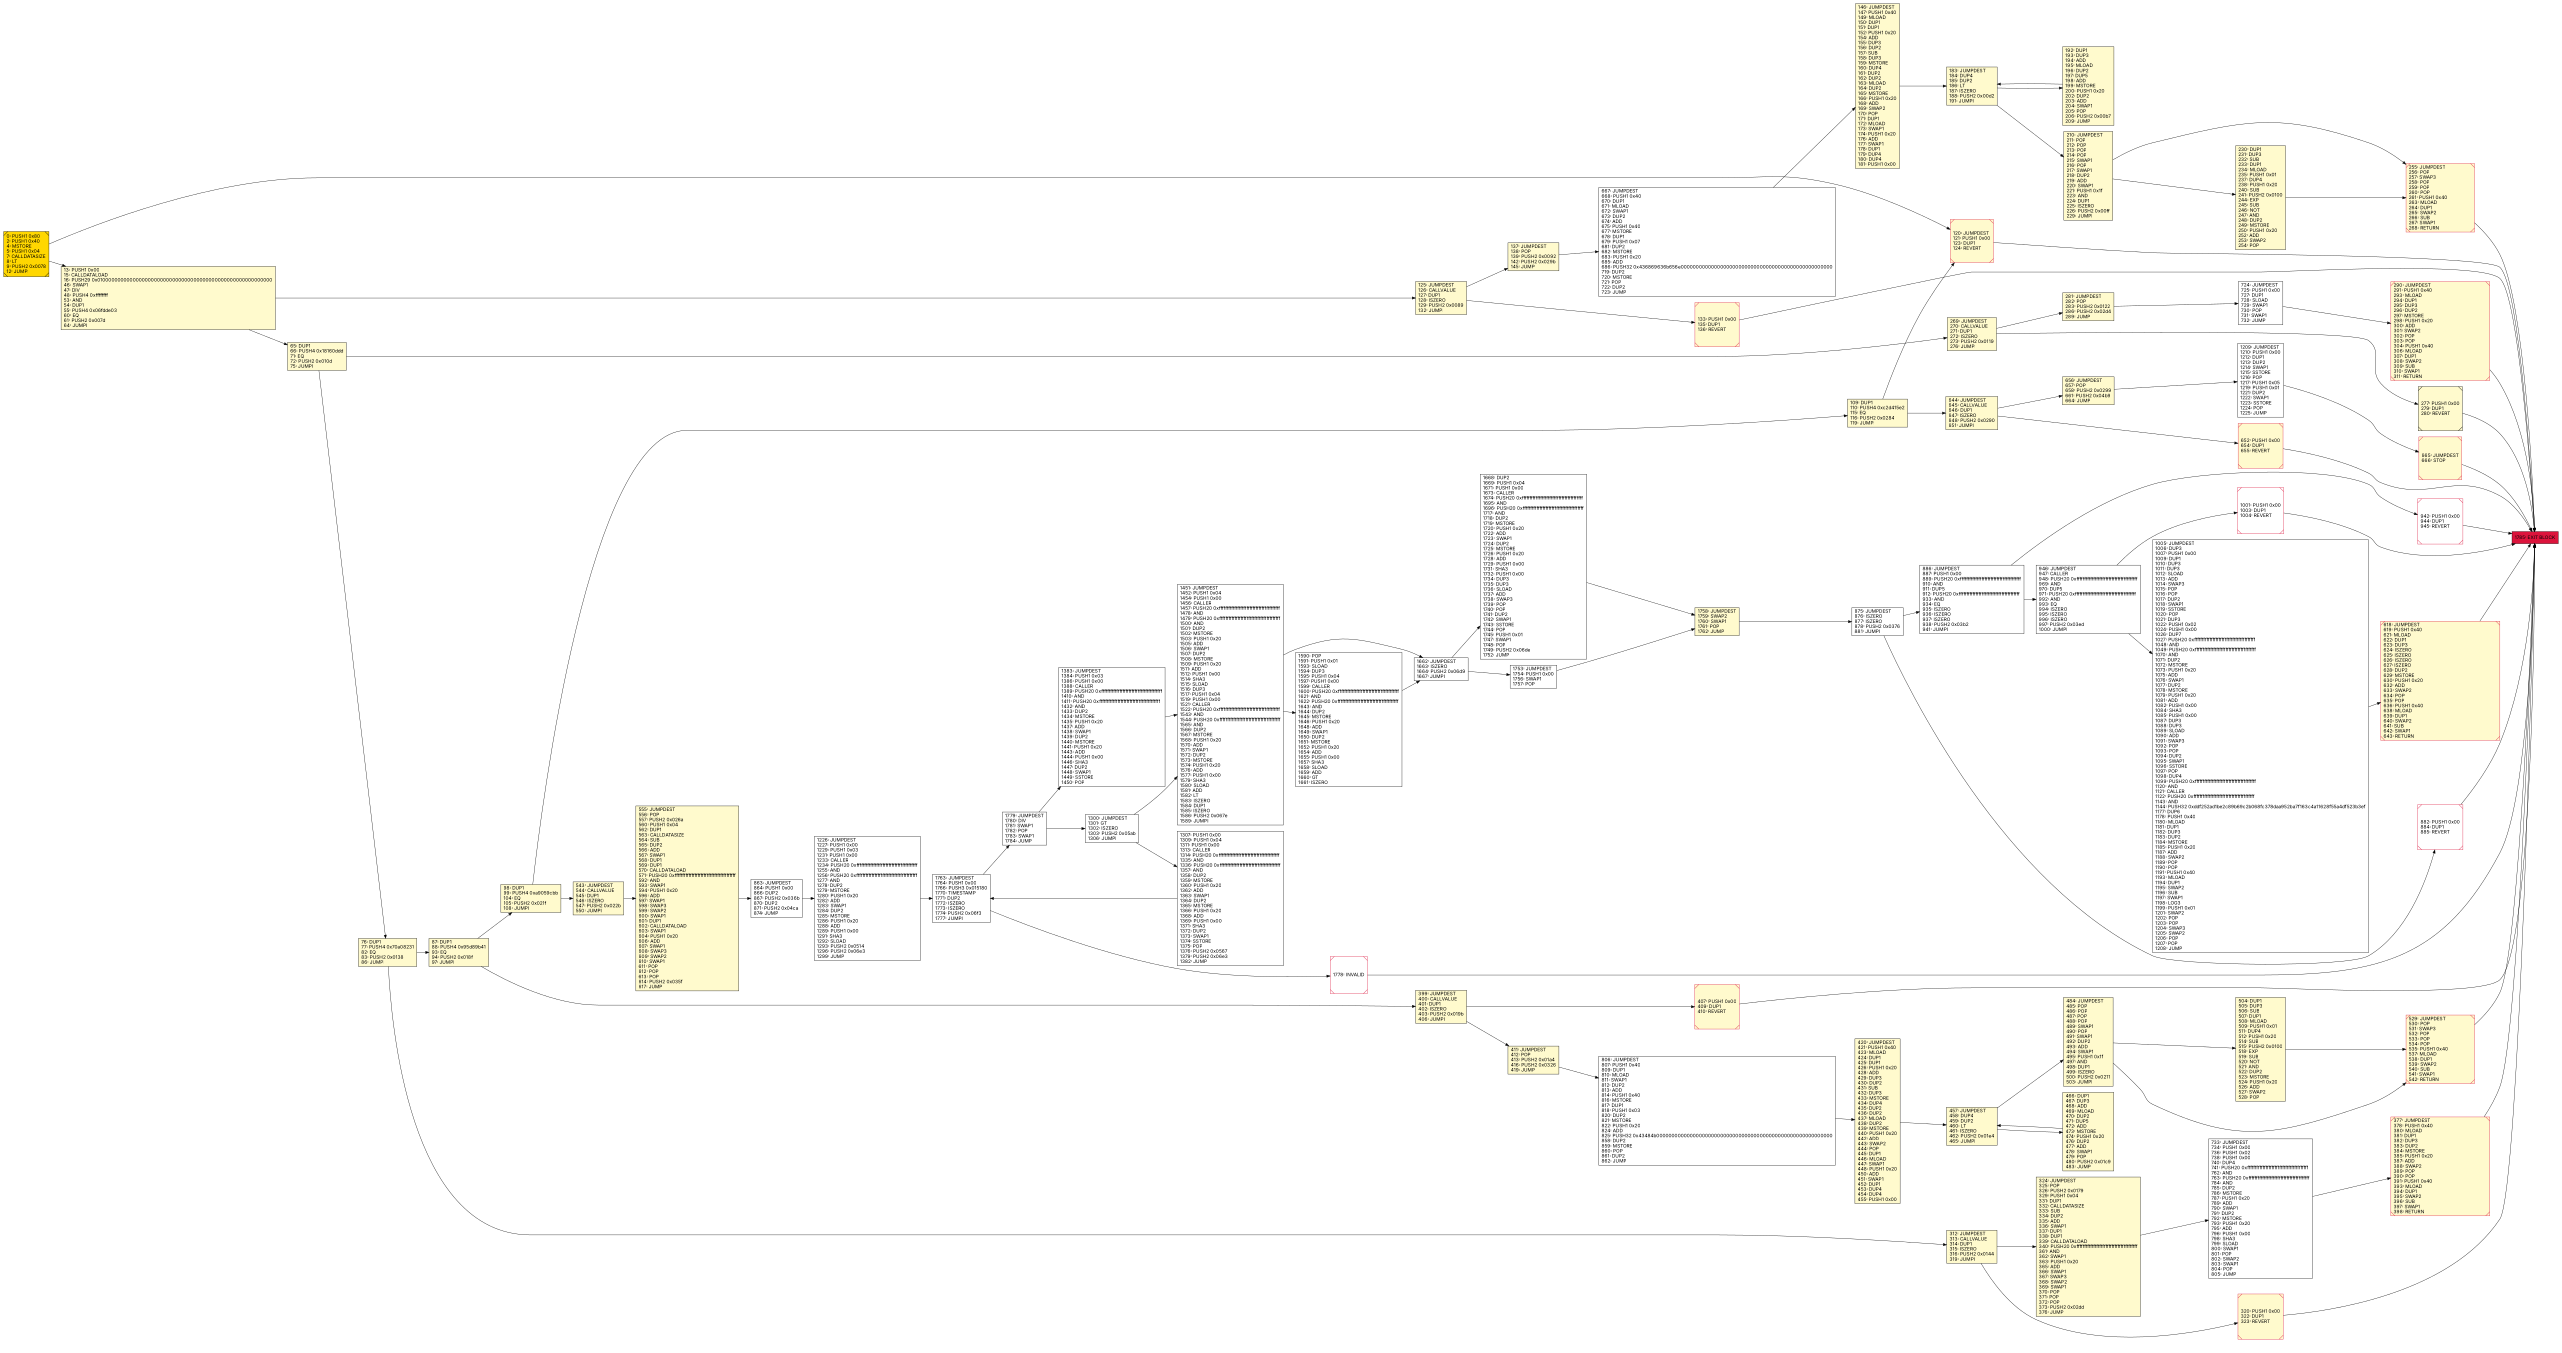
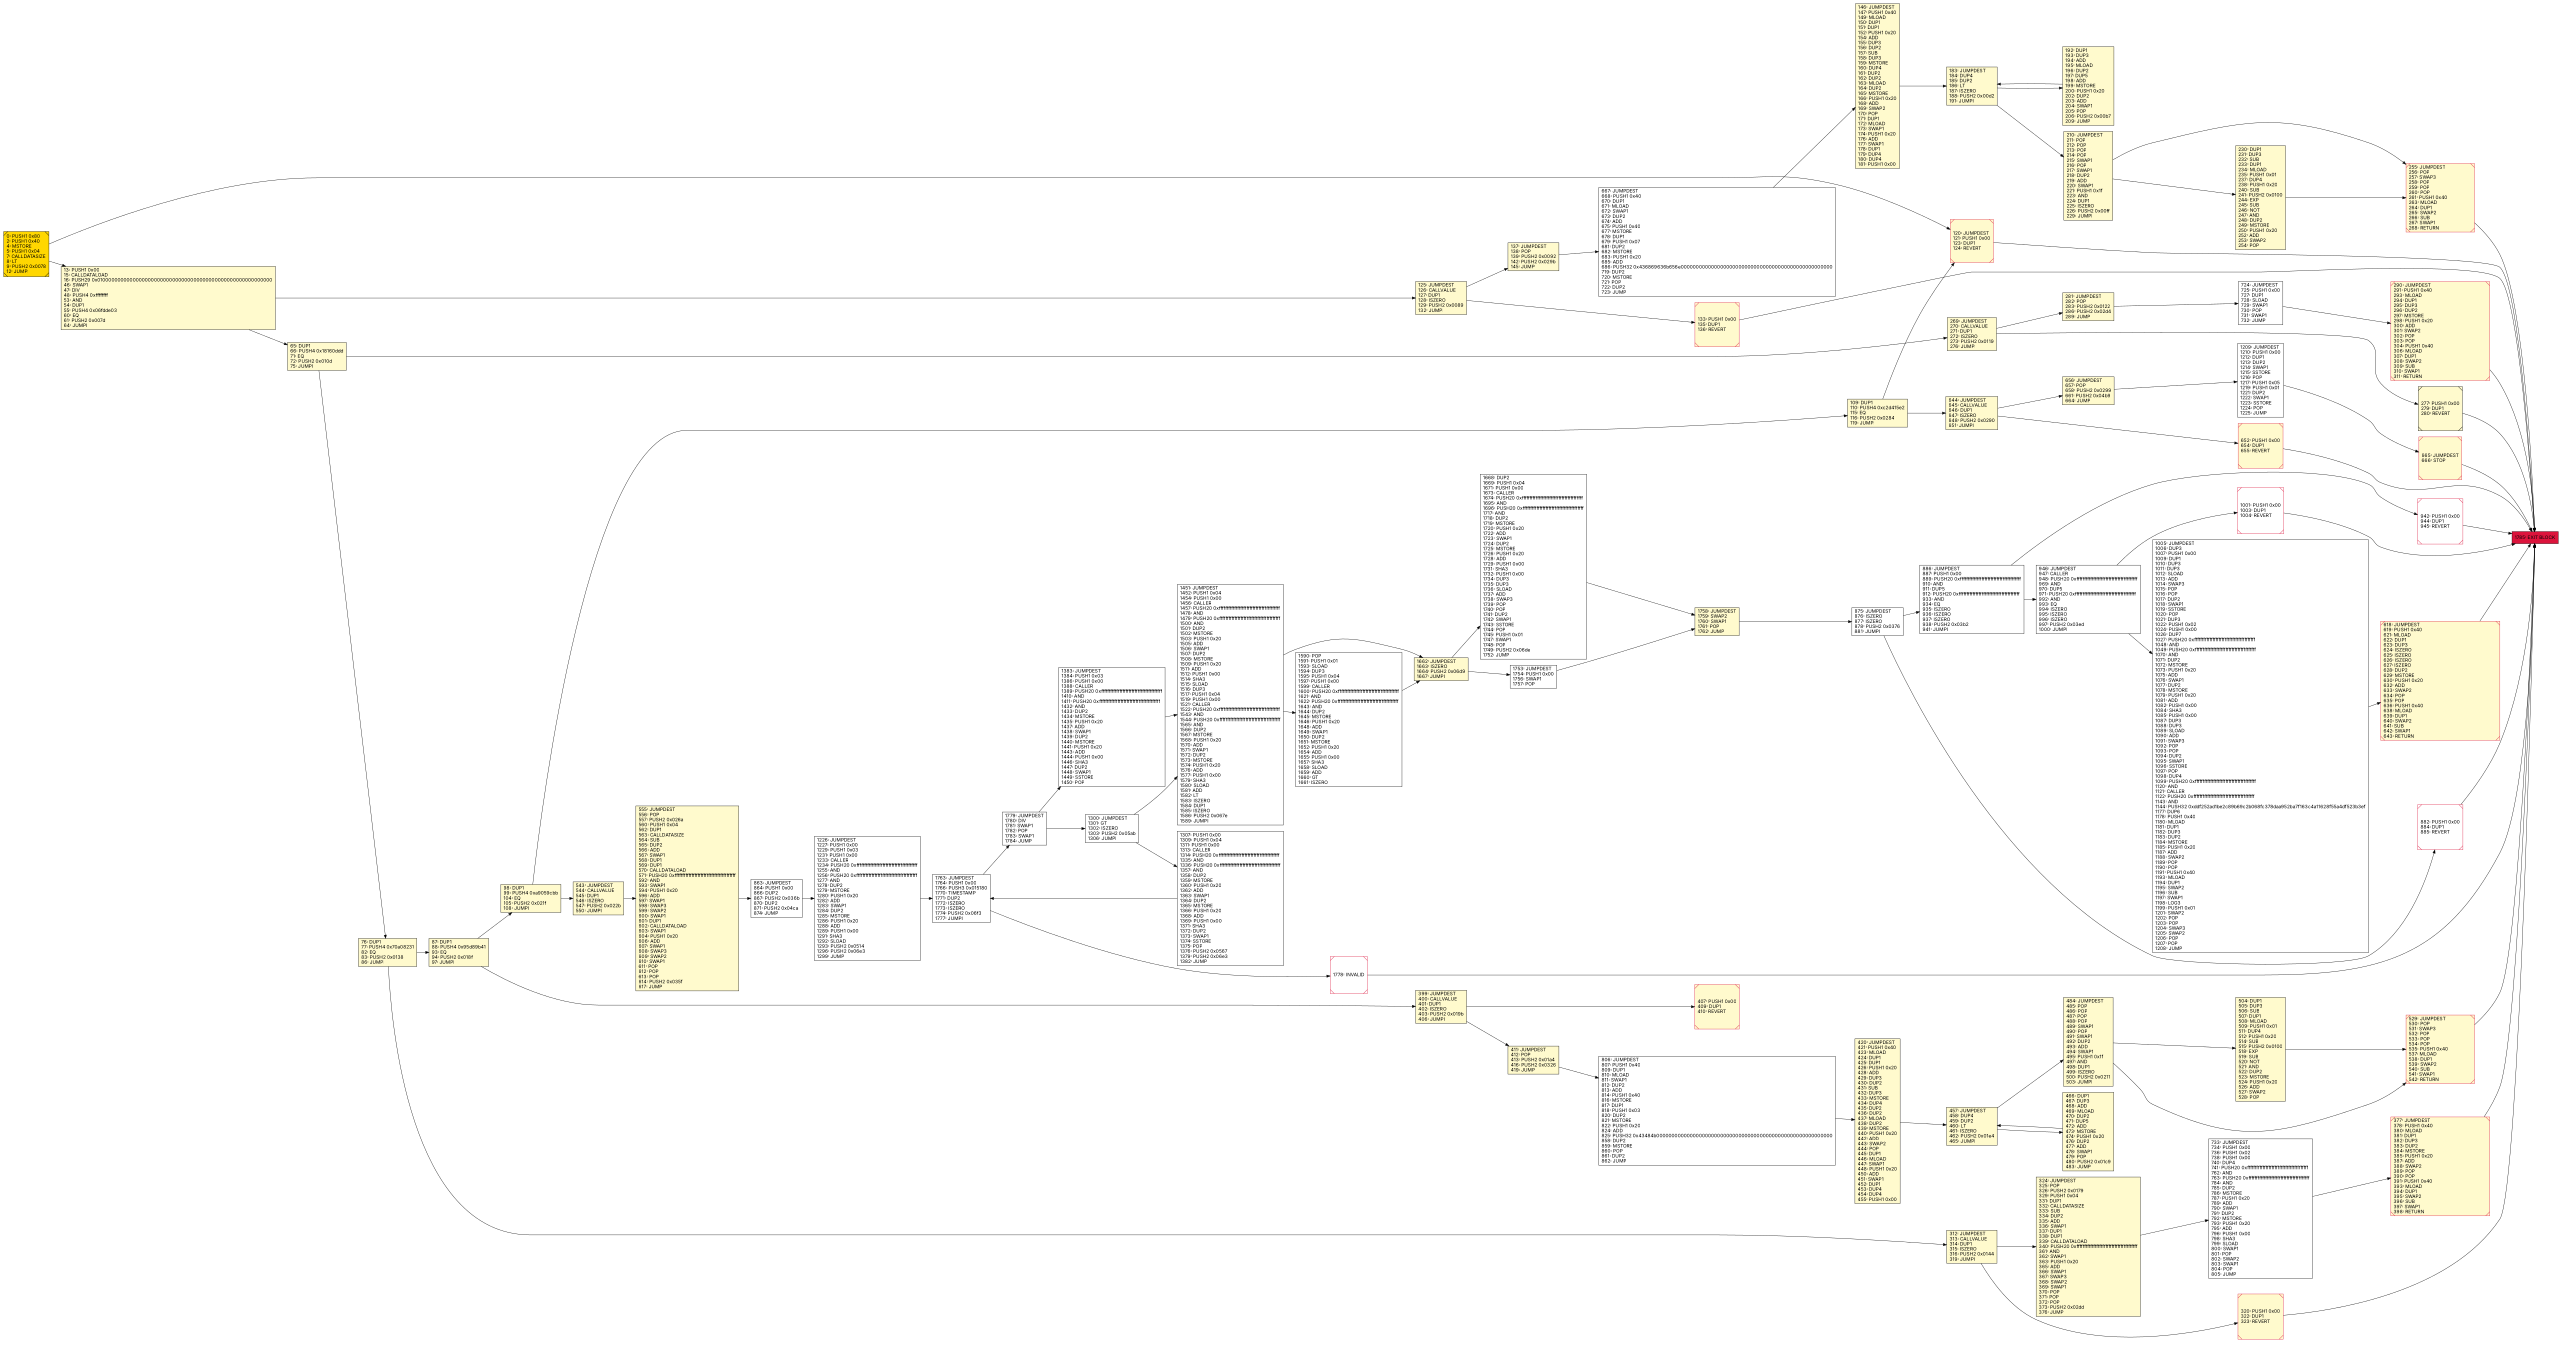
node "1662: JUMPDEST 1663: ISZERO 1664: PUSH2 0x06d9 1667: JUMPI": fillcolor white -> lemonchiffon
edge "407: PUSH1 0x00 409: DUP1 410: REVERT" -> "1785: EXIT BLOCK": removed
